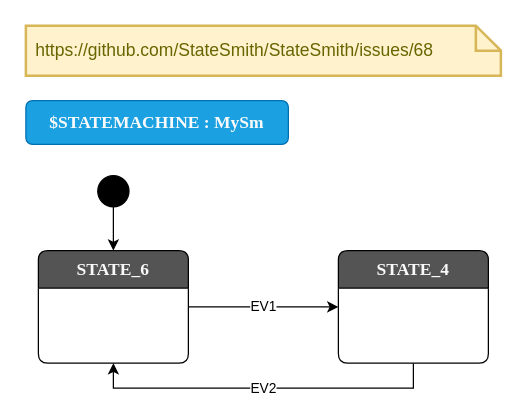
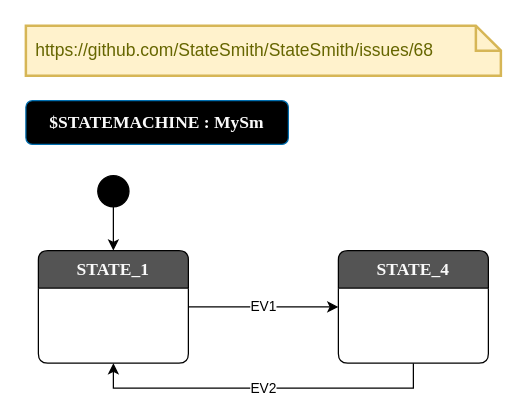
node "$STATEMACHINE : MySm": fillcolor #1ba1e2 -> #000000
node "STATE_6": label "STATE_6" -> "STATE_1"
